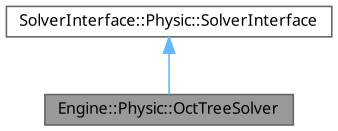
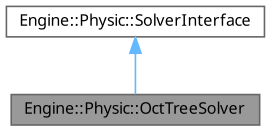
node "SolverInterface::Physic::SolverInterface": label "SolverInterface::Physic::SolverInterface" -> "Engine::Physic::SolverInterface"
